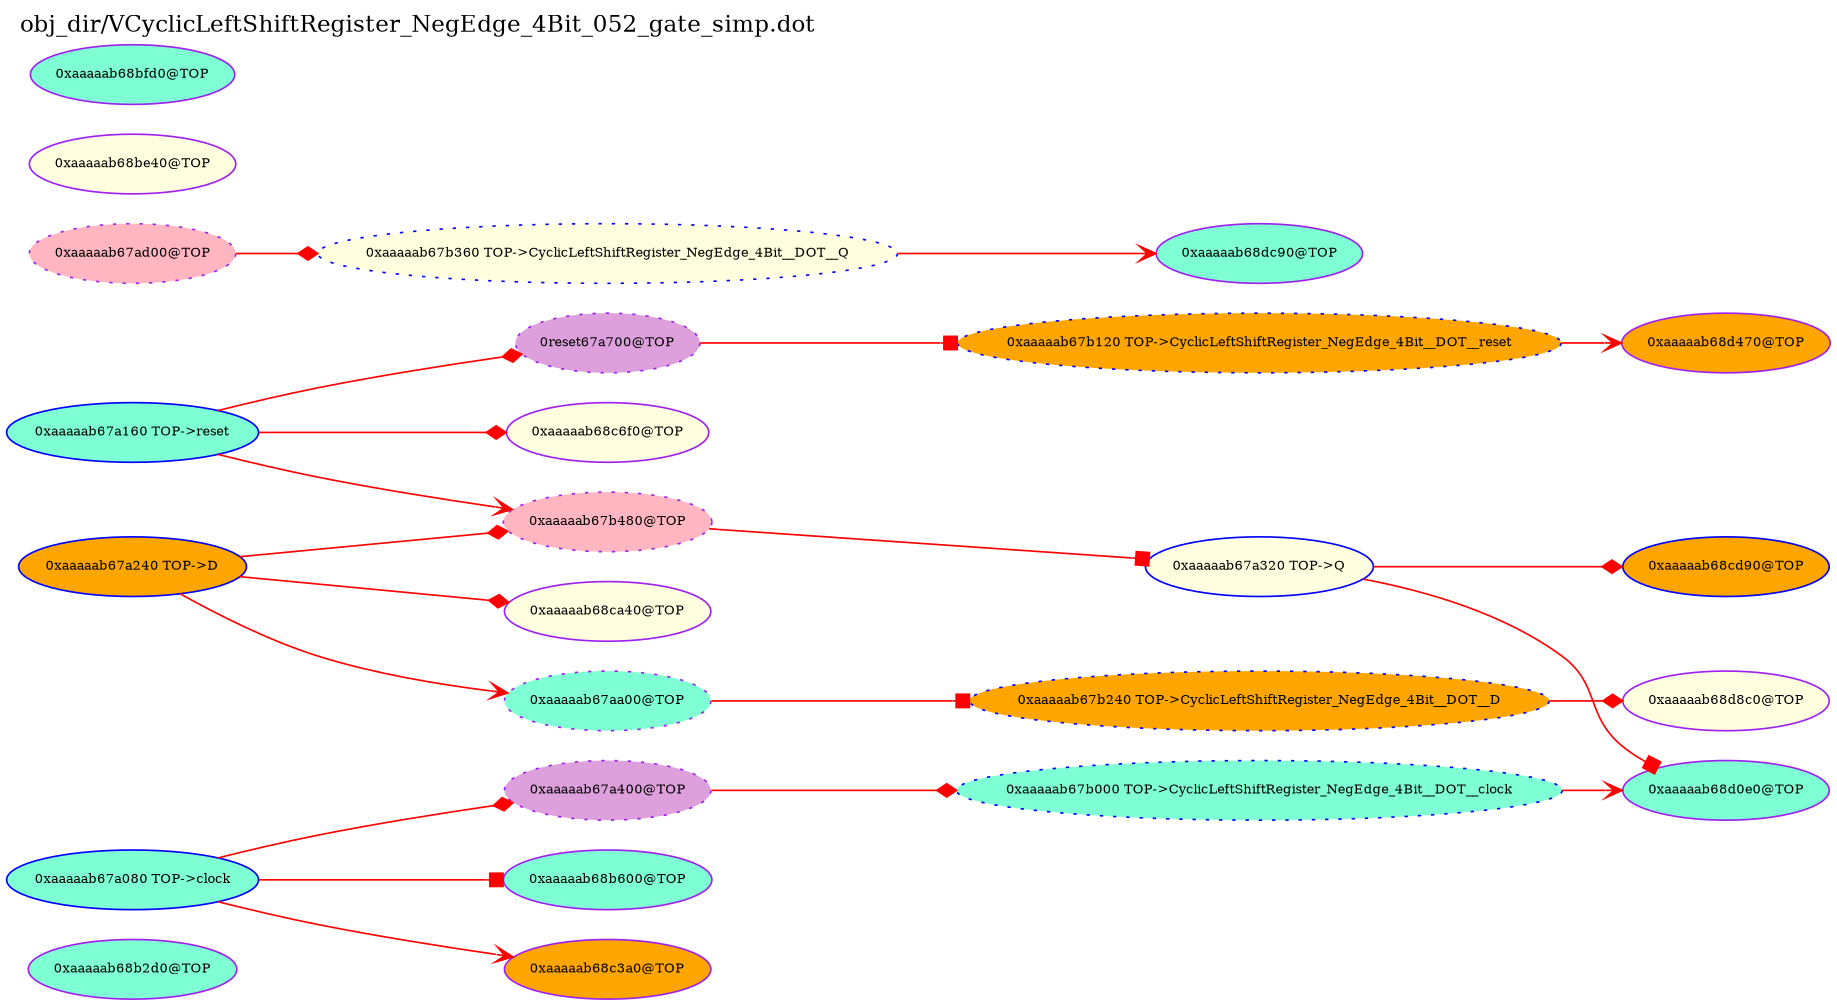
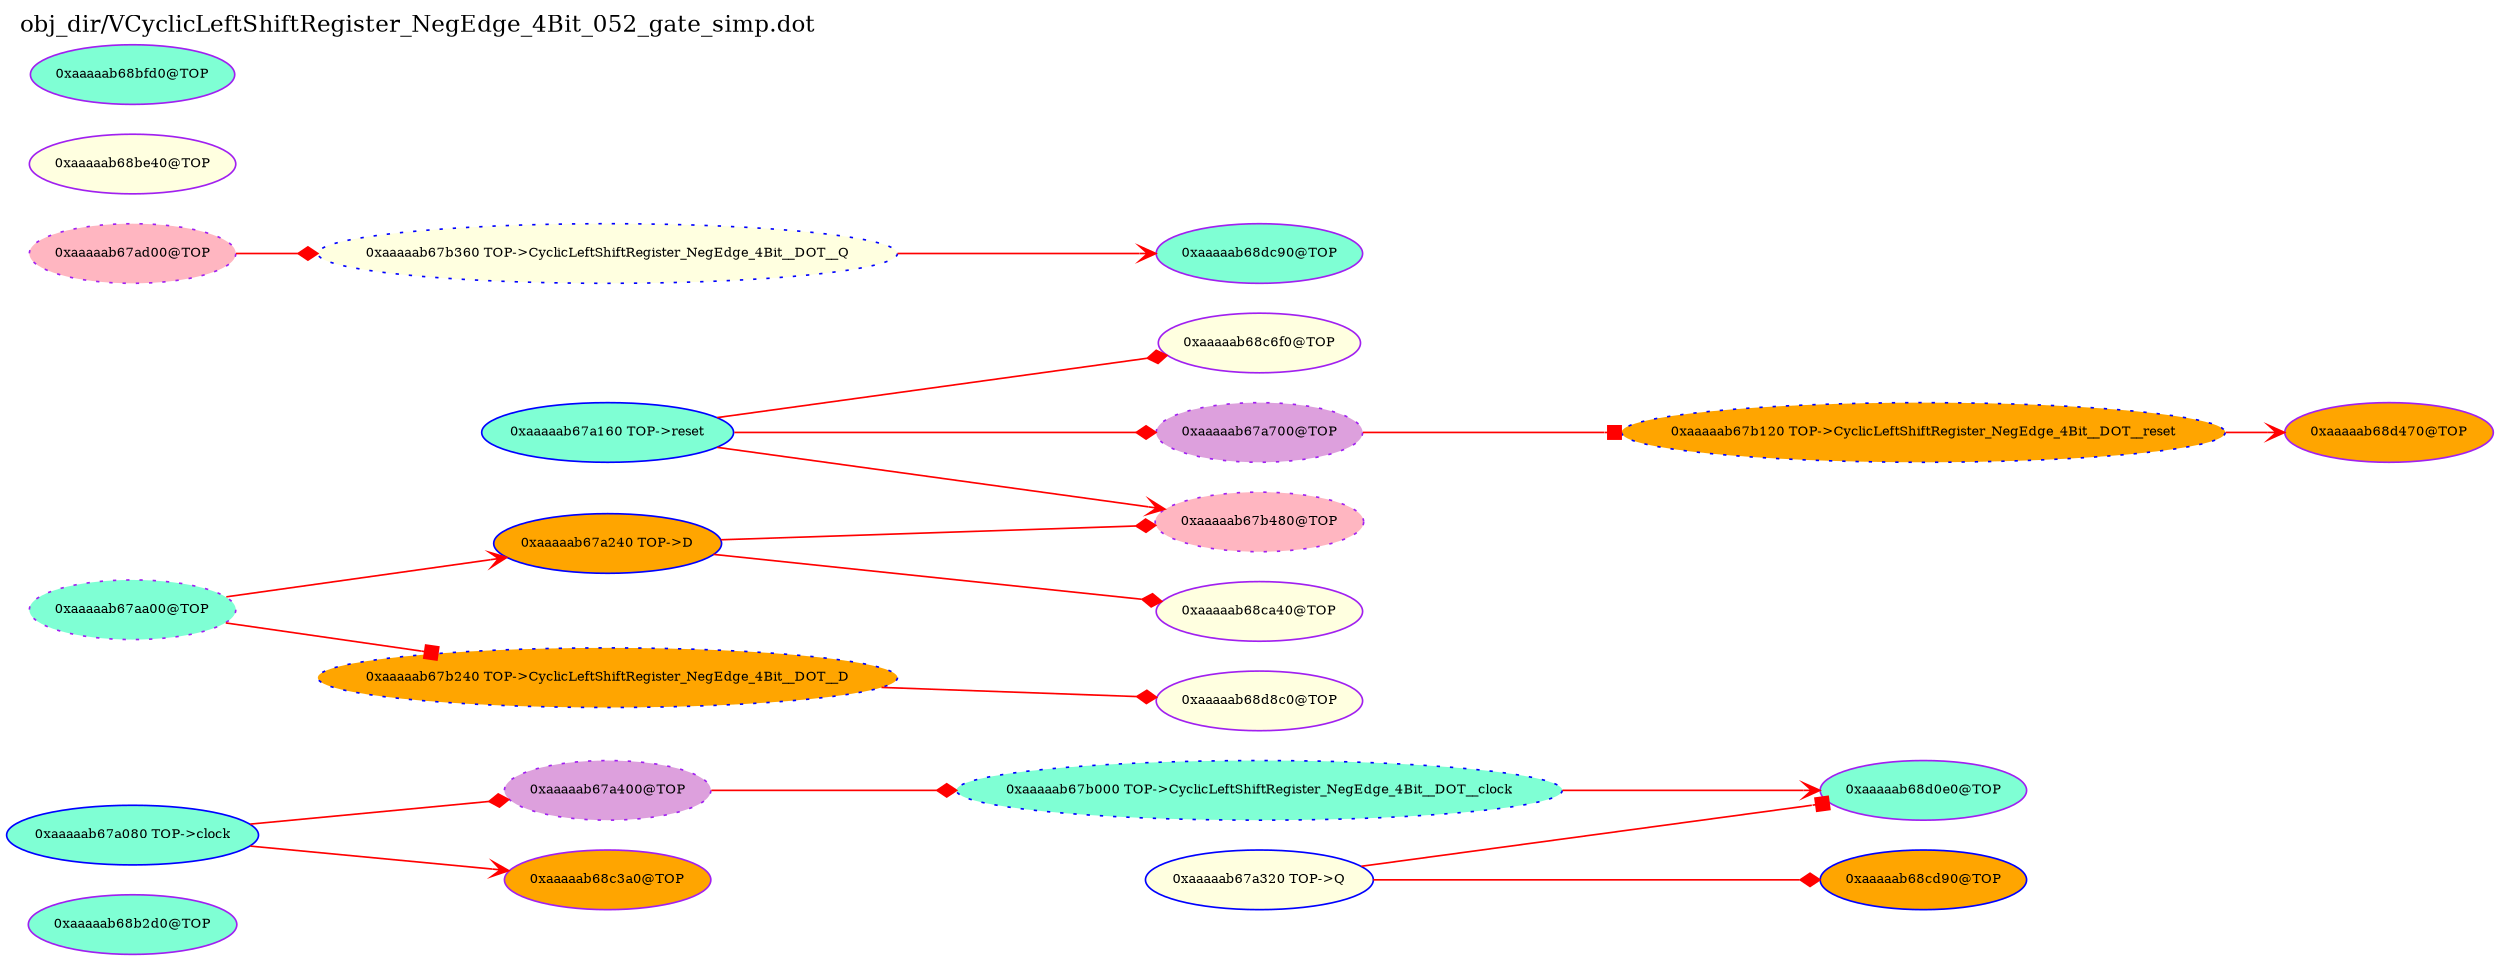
node "0reset67a700@TOP": label "0reset67a700@TOP" -> "0xaaaaab67a700@TOP"
edge "0xaaaaab67b480@TOP" -> "0xaaaaab67a320 TOP->Q": removed
edge "0xaaaaab67a240 TOP->D" -> "0xaaaaab67aa00@TOP": reversed
node "0xaaaaab68b600@TOP": removed
